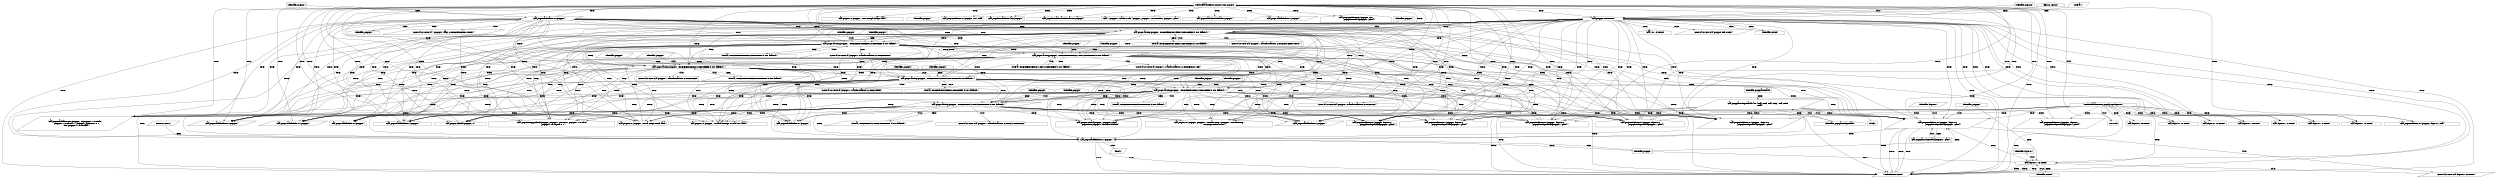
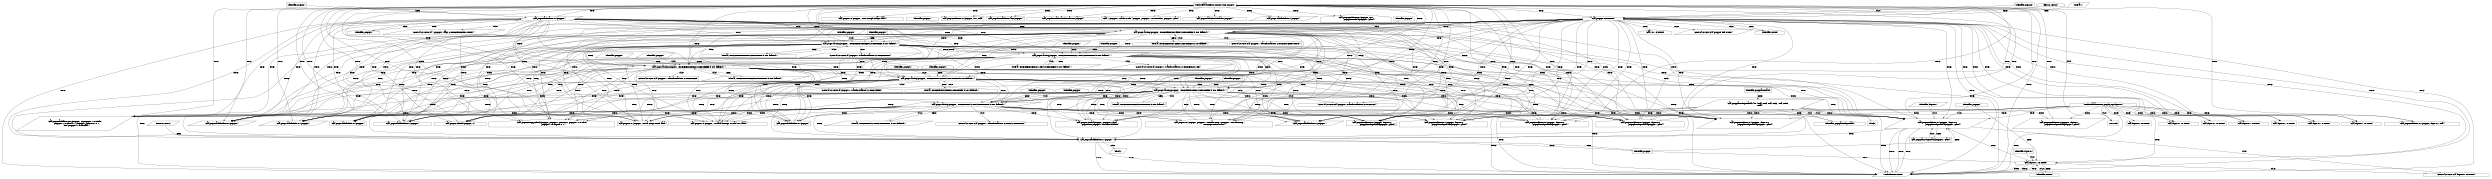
node "(ControlStructure,if (dsp_row != NULL))": shape parallelogram -> house
